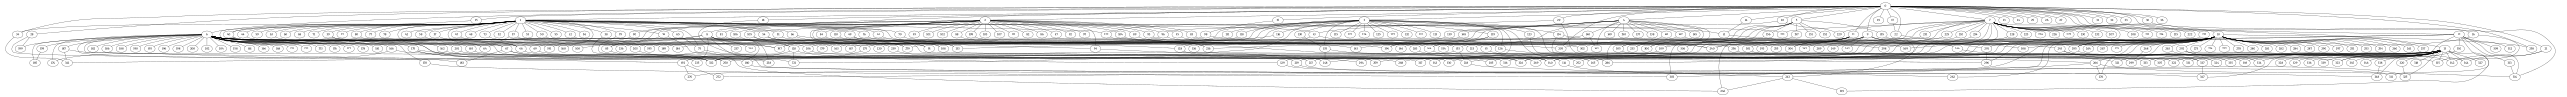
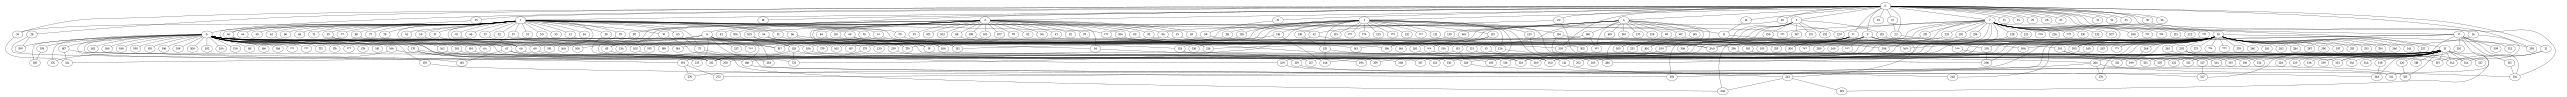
edge "18" -- "248": now "116" -- "248"
